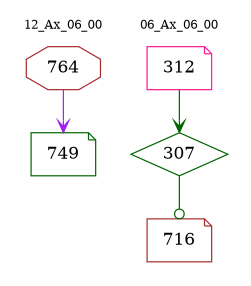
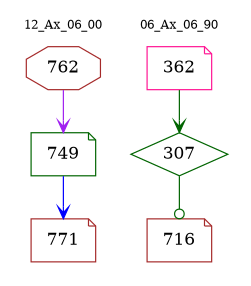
cluster "06_Ax_06_00": label "06_Ax_06_00" -> "06_Ax_06_90"
node "764": label "764" -> "762"
node "312": label "312" -> "362"
node "771": added
